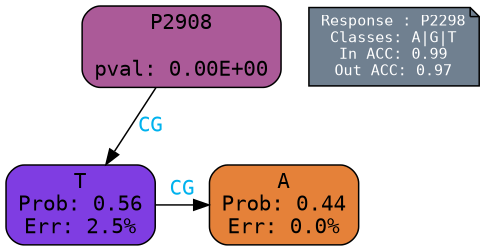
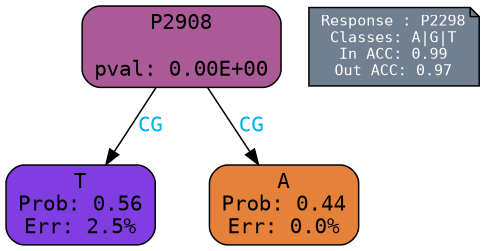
edge "T Prob: 0.56 Err: 2.5%" -> "A Prob: 0.44 Err: 0.0%": now "P2908 pval: 0.00E+00" -> "A Prob: 0.44 Err: 0.0%"
